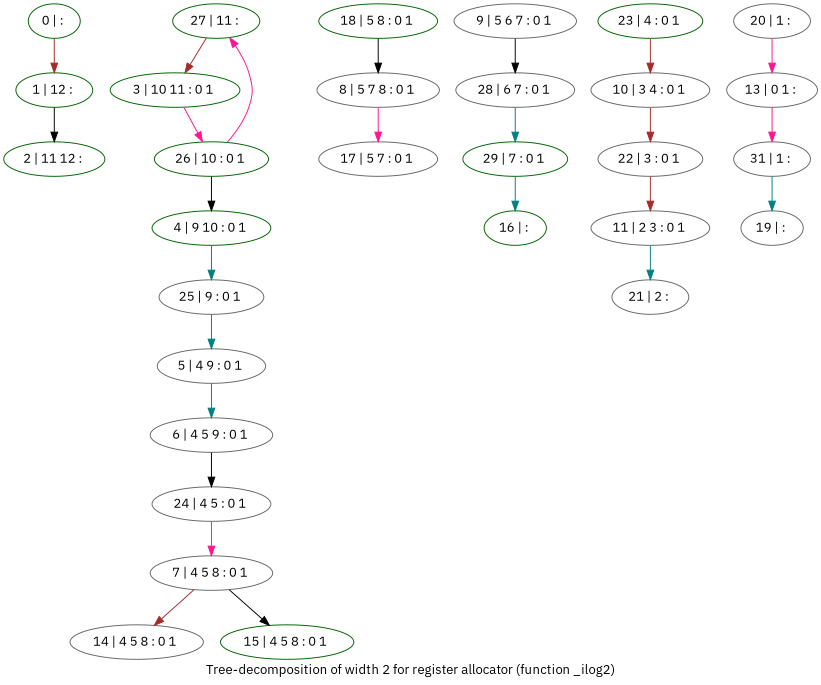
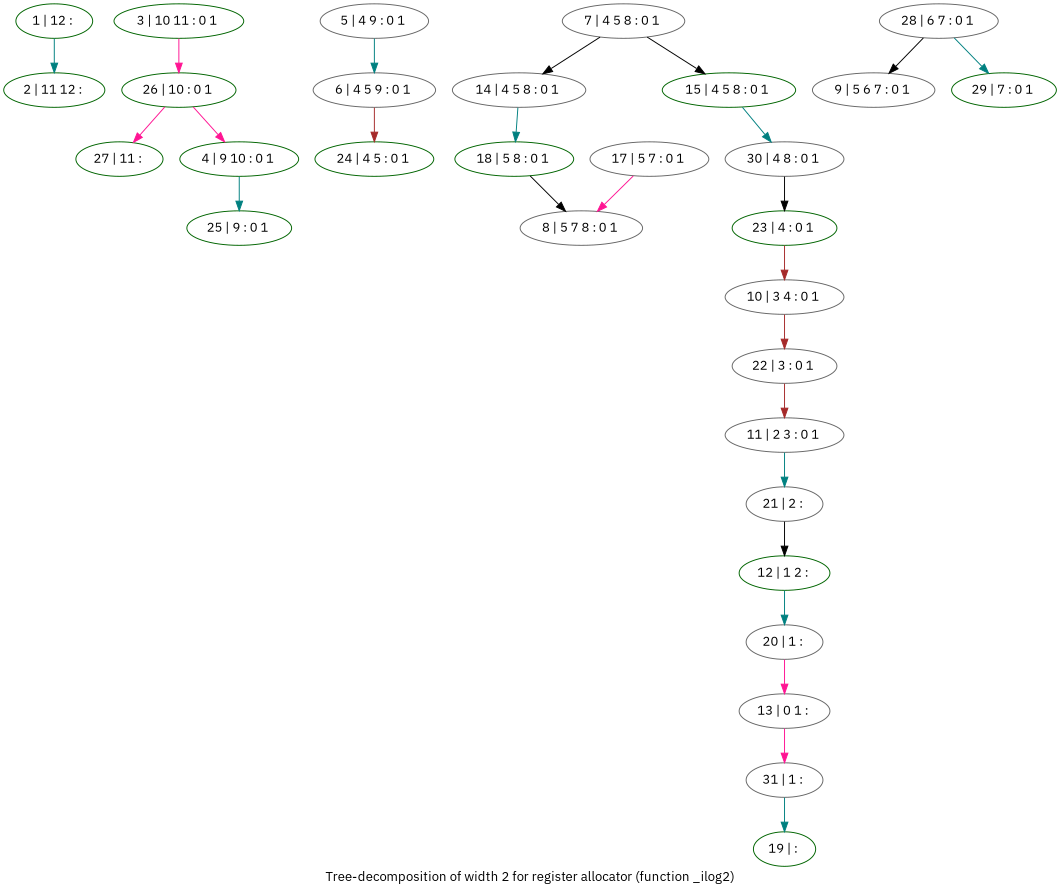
node "0 | :": removed
edge "27 | 11 :" -> "3 | 10 11 : 0 1": removed
edge "9 | 5 6 7 : 0 1" -> "28 | 6 7 : 0 1": reversed
edge "1 | 12 :" -> "2 | 11 12 :": color black -> teal
edge "8 | 5 7 8 : 0 1" -> "17 | 5 7 : 0 1": reversed
edge "14 | 4 5 8 : 0 1" -> "18 | 5 8 : 0 1": added
node "30 | 4 8 : 0 1": added
edge "26 | 10 : 0 1" -> "4 | 9 10 : 0 1": color black -> deeppink
node "16 | :": removed
node "19 | :": color gray40 -> darkgreen
node "25 | 9 : 0 1": color gray40 -> darkgreen
edge "25 | 9 : 0 1" -> "5 | 4 9 : 0 1": removed
edge "6 | 4 5 9 : 0 1" -> "24 | 4 5 : 0 1": color black -> brown
node "24 | 4 5 : 0 1": color gray40 -> darkgreen
edge "24 | 4 5 : 0 1" -> "7 | 4 5 8 : 0 1": removed
node "12 | 1 2 :": added
edge "7 | 4 5 8 : 0 1" -> "14 | 4 5 8 : 0 1": color brown -> black
